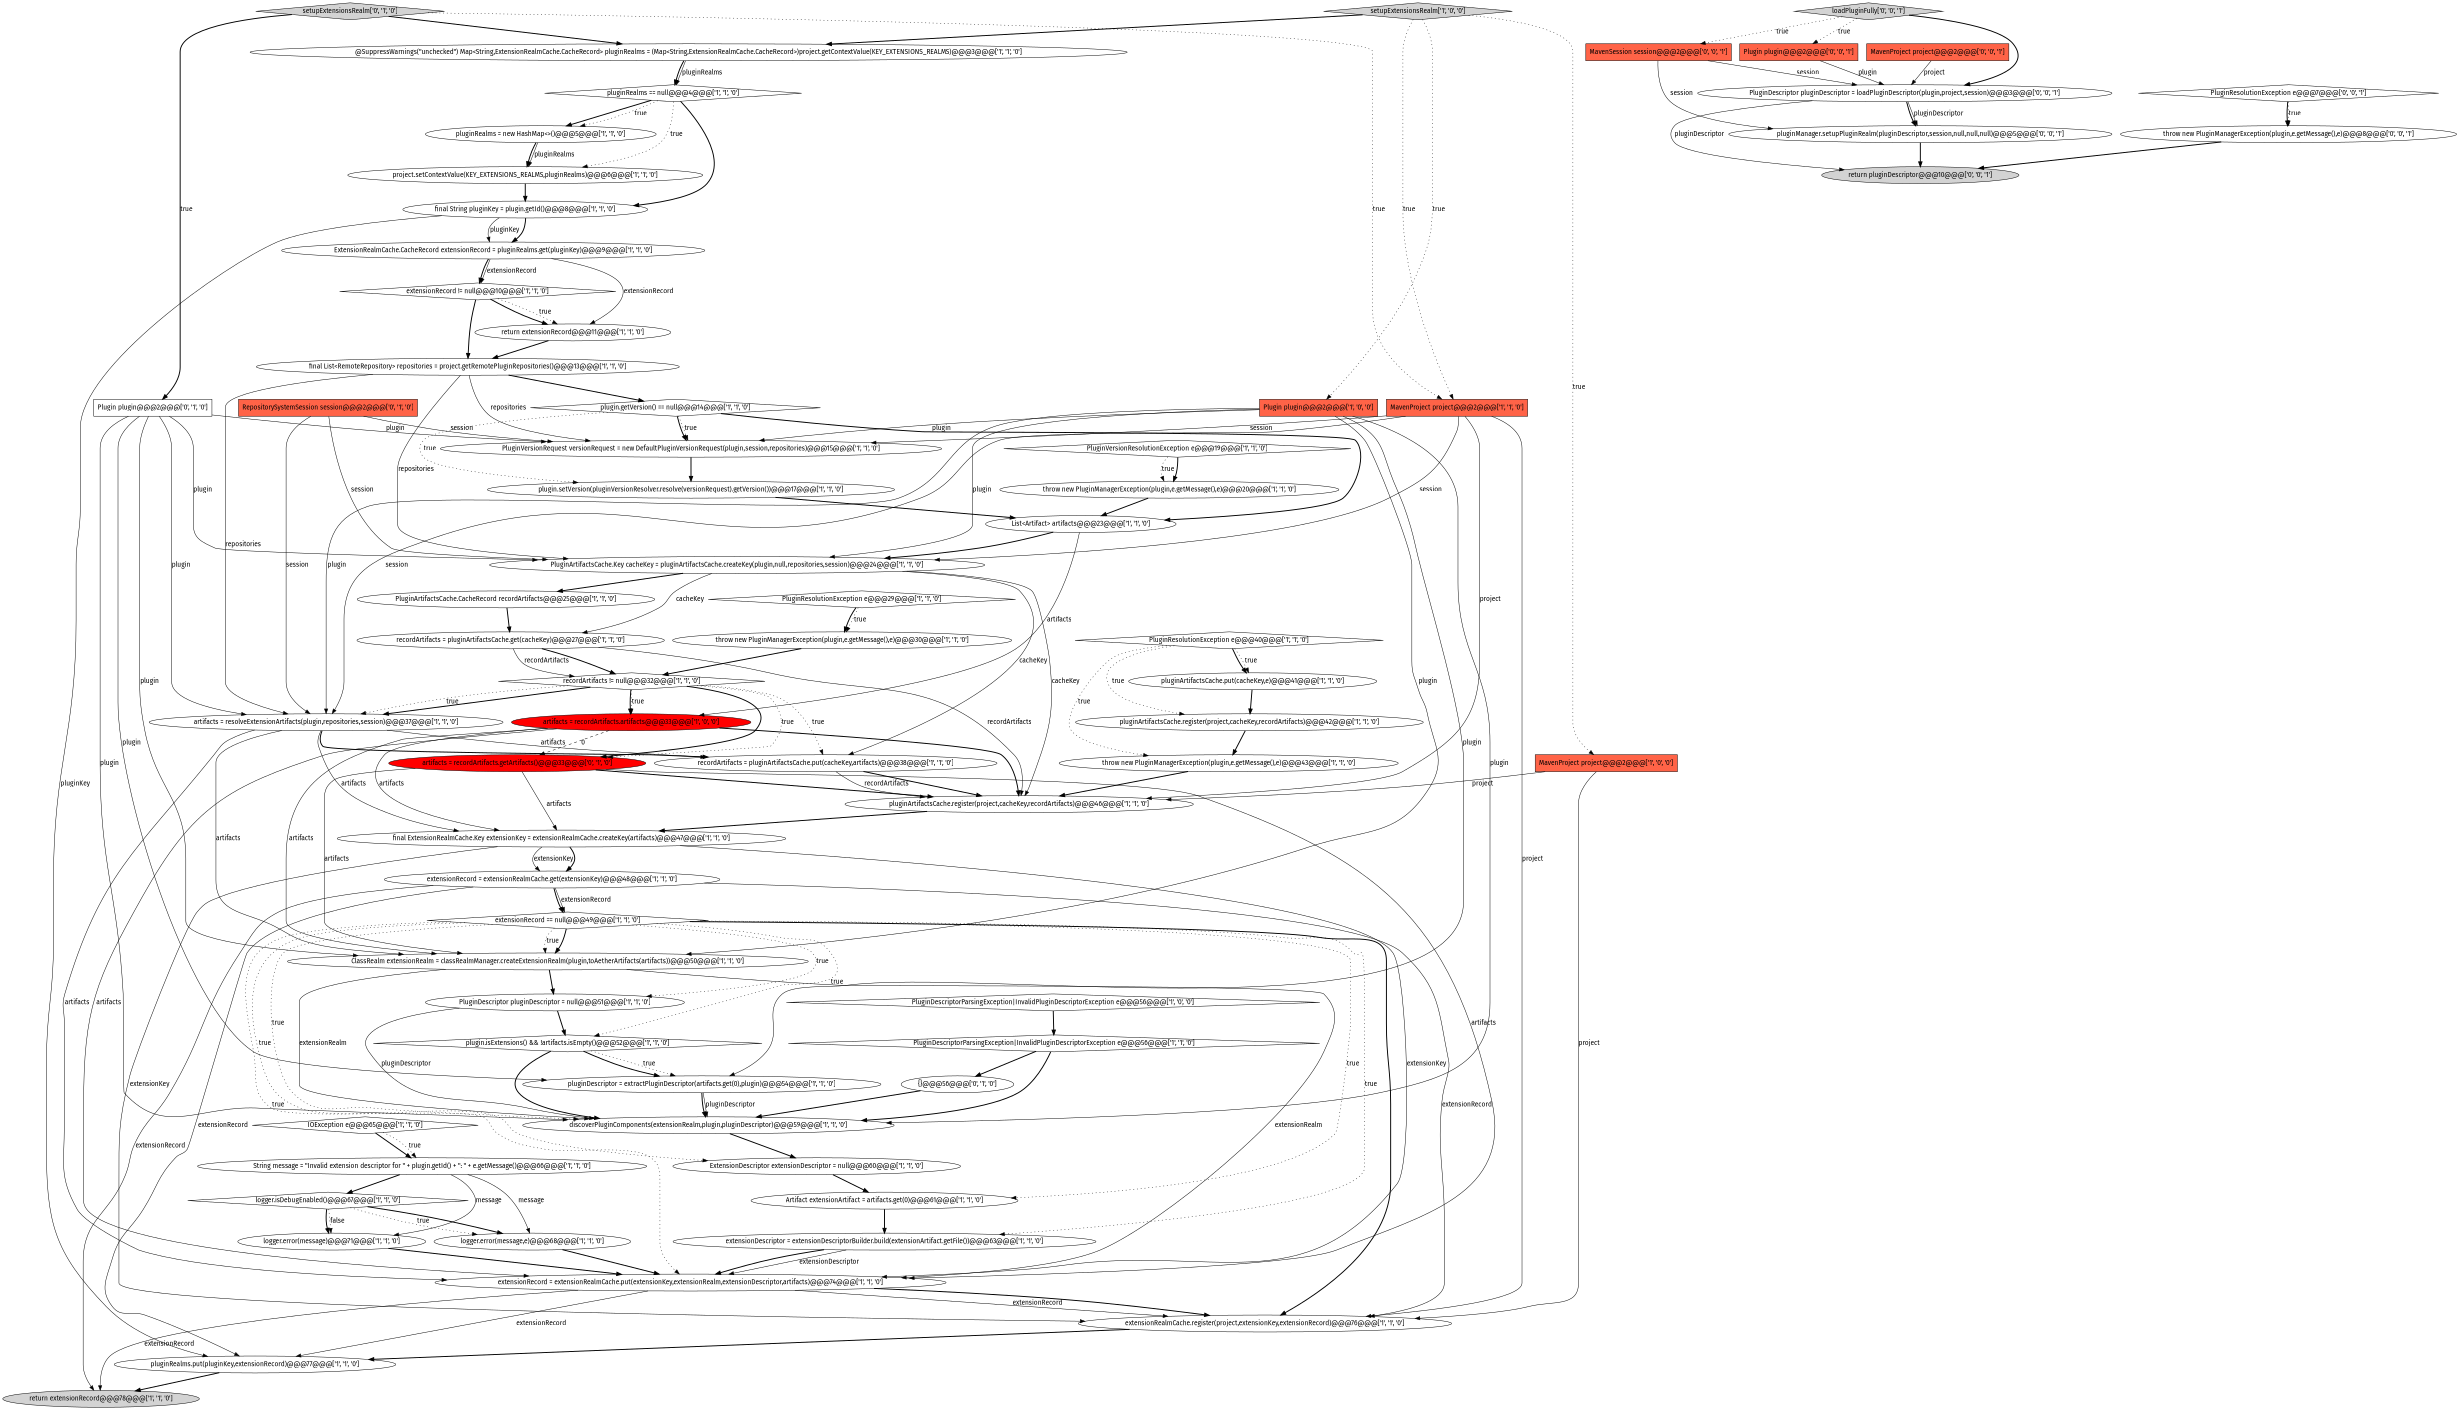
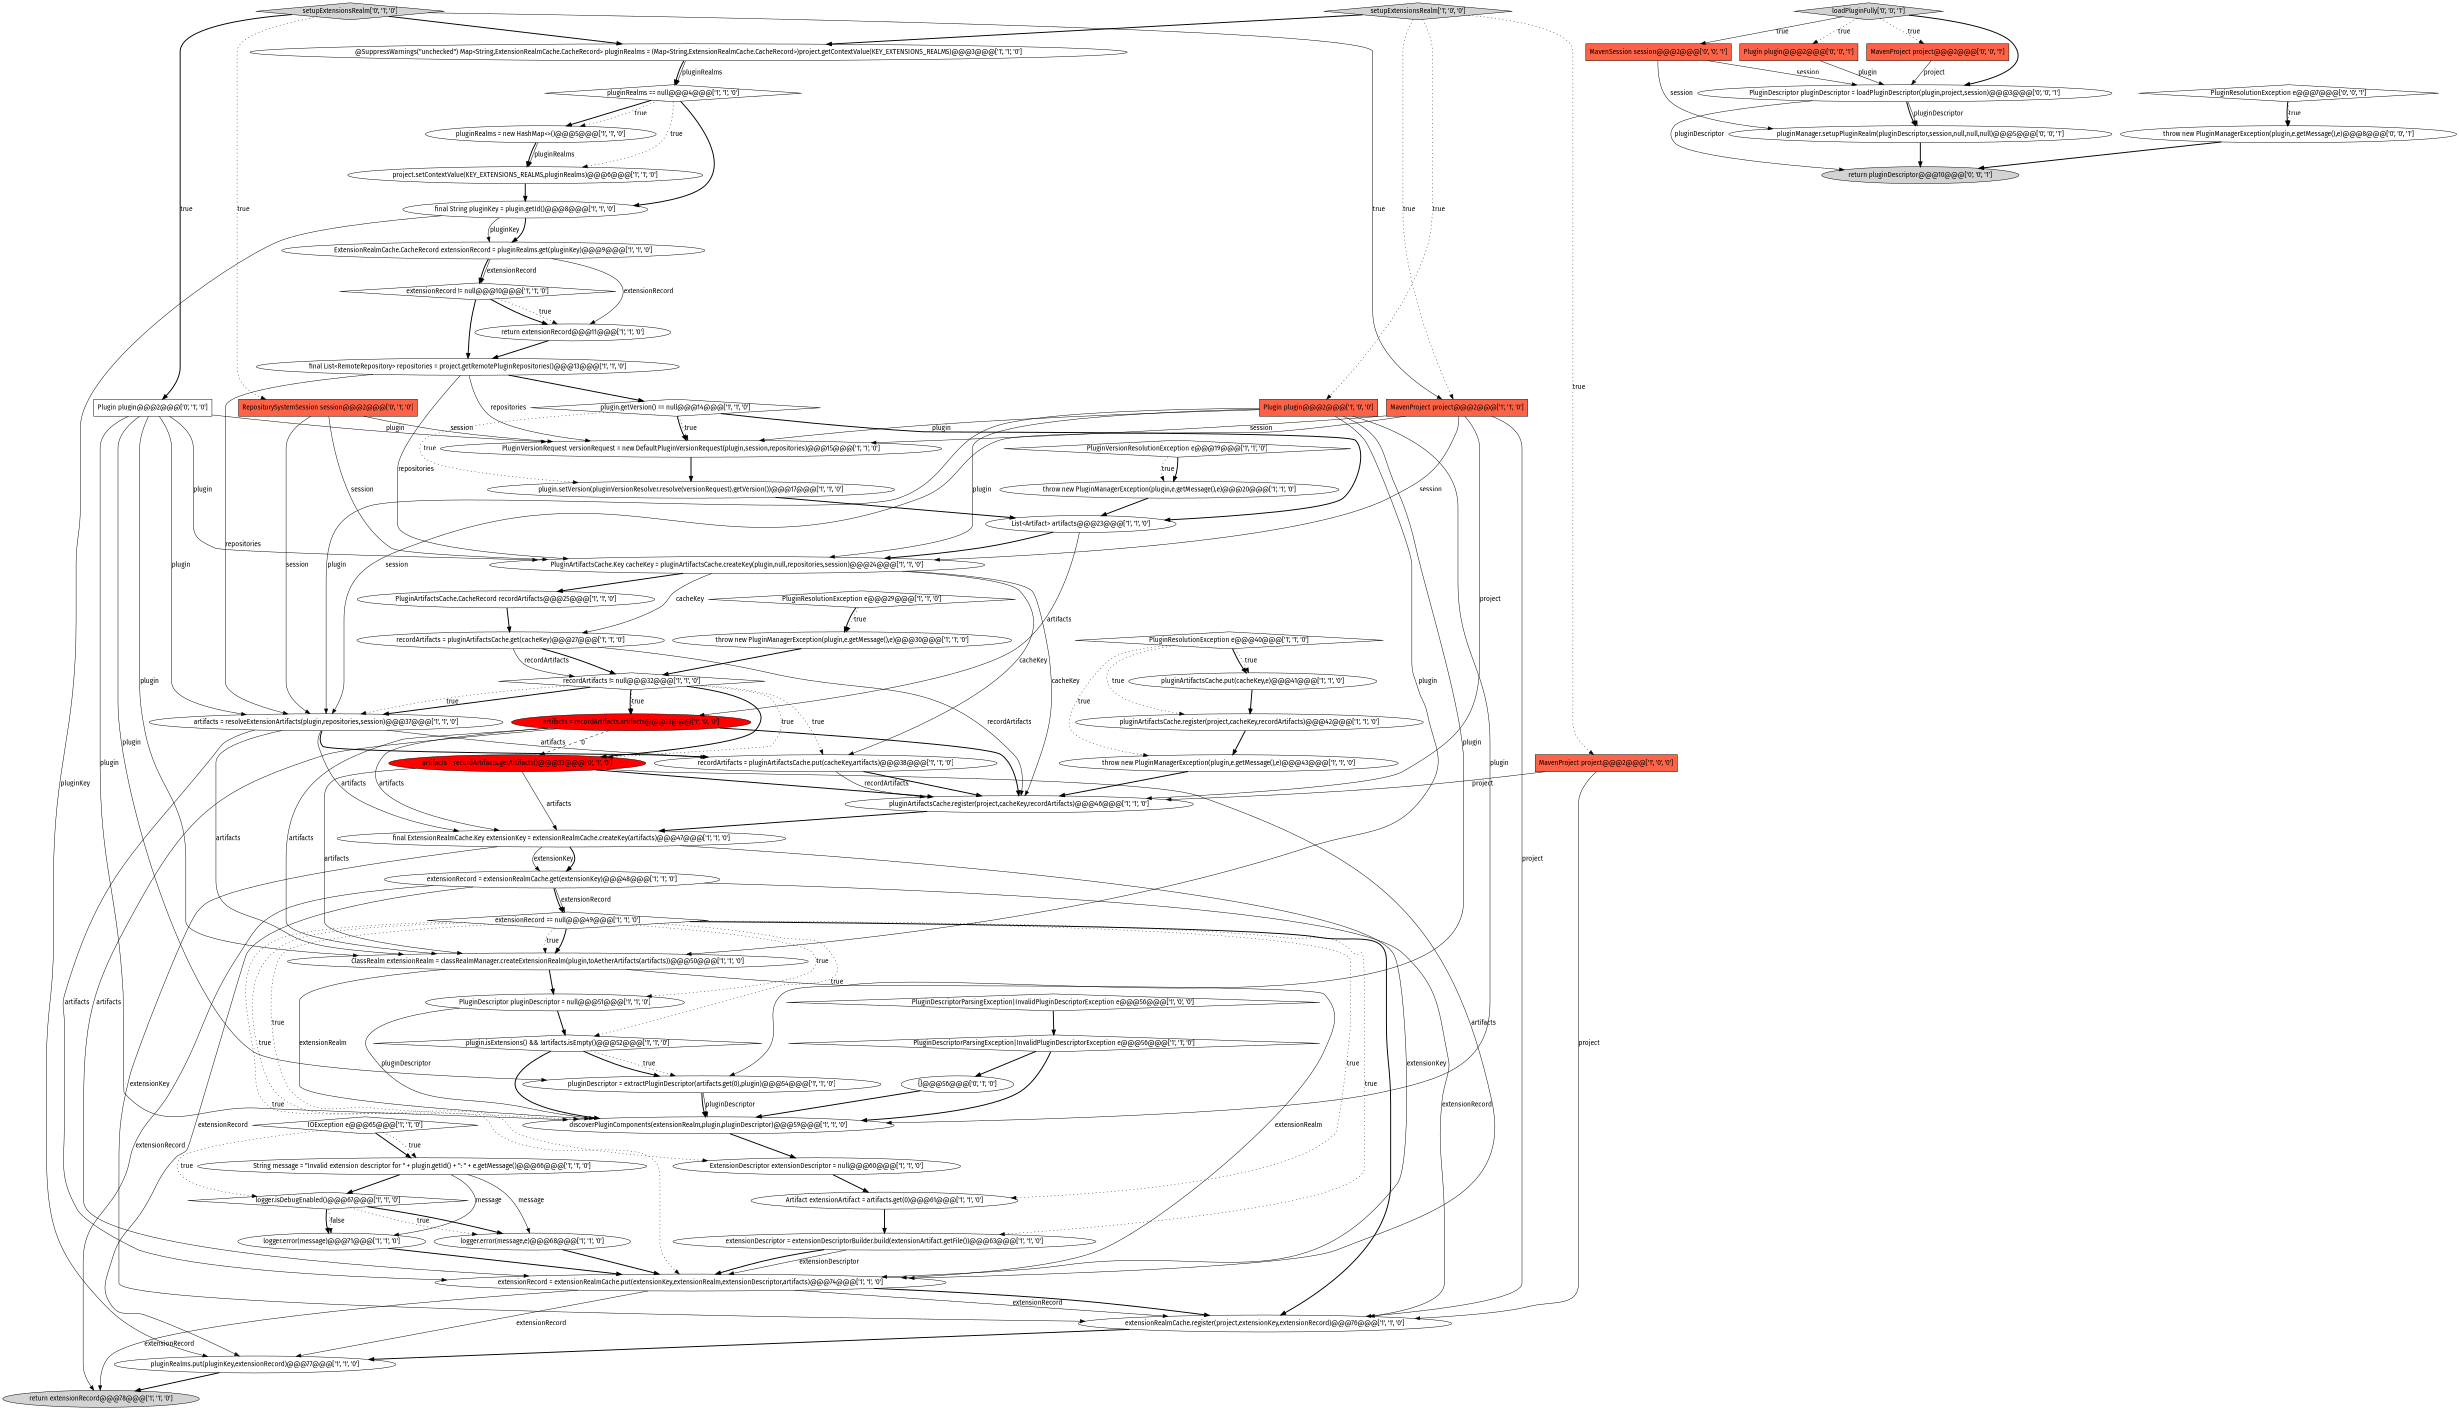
edge "setupExtensionsRealm['0', '1', '0']" -> "MavenProject project@@@2@@@['1', '1', '0']": style dotted -> solid
edge "loadPluginFully['0', '0', '1']" -> "MavenSession session@@@2@@@['0', '0', '1']": style dotted -> solid
edge "loadPluginFully['0', '0', '1']" -> "MavenProject project@@@2@@@['0', '0', '1']": added, label "true"
edge "setupExtensionsRealm['0', '1', '0']" -> "RepositorySystemSession session@@@2@@@['0', '1', '0']": added, label "true"
edge "IOException e@@@65@@@['1', '1', '0']" -> "logger.isDebugEnabled()@@@67@@@['1', '1', '0']": added, label "true"
